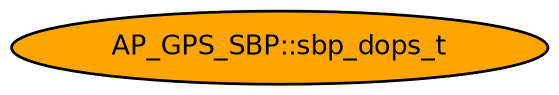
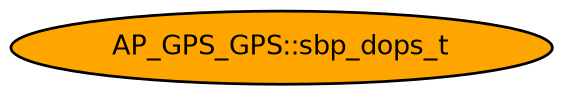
node "AP_GPS_SBP::sbp_dops_t": label "AP_GPS_SBP::sbp_dops_t" -> "AP_GPS_GPS::sbp_dops_t"
